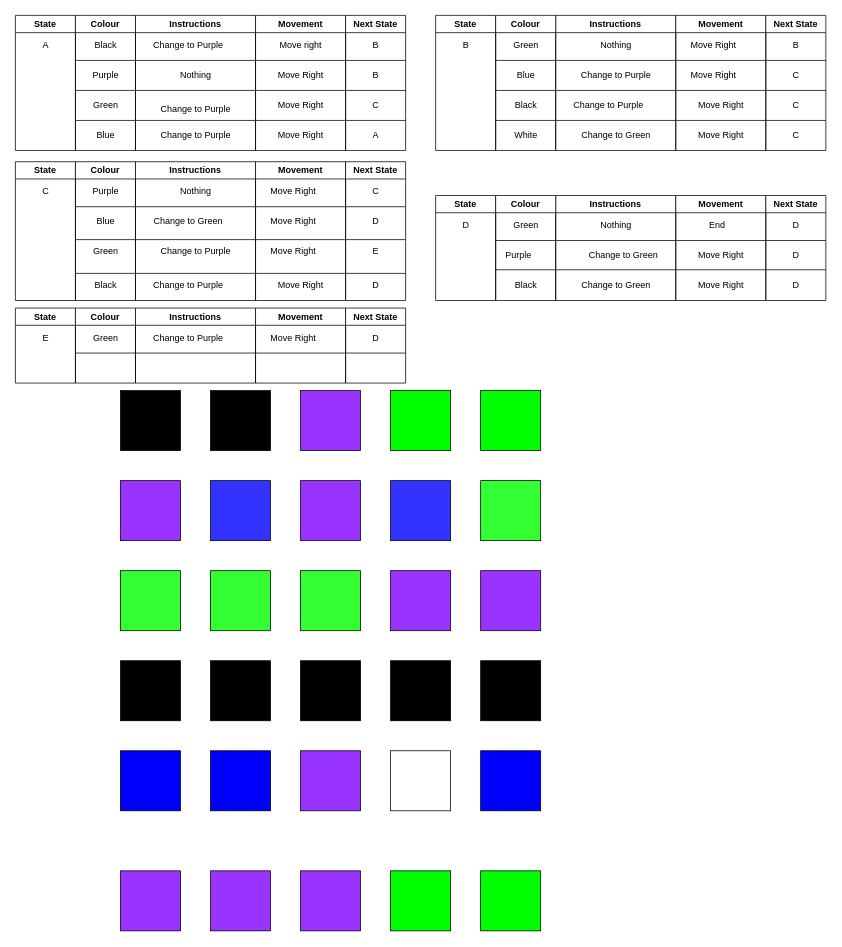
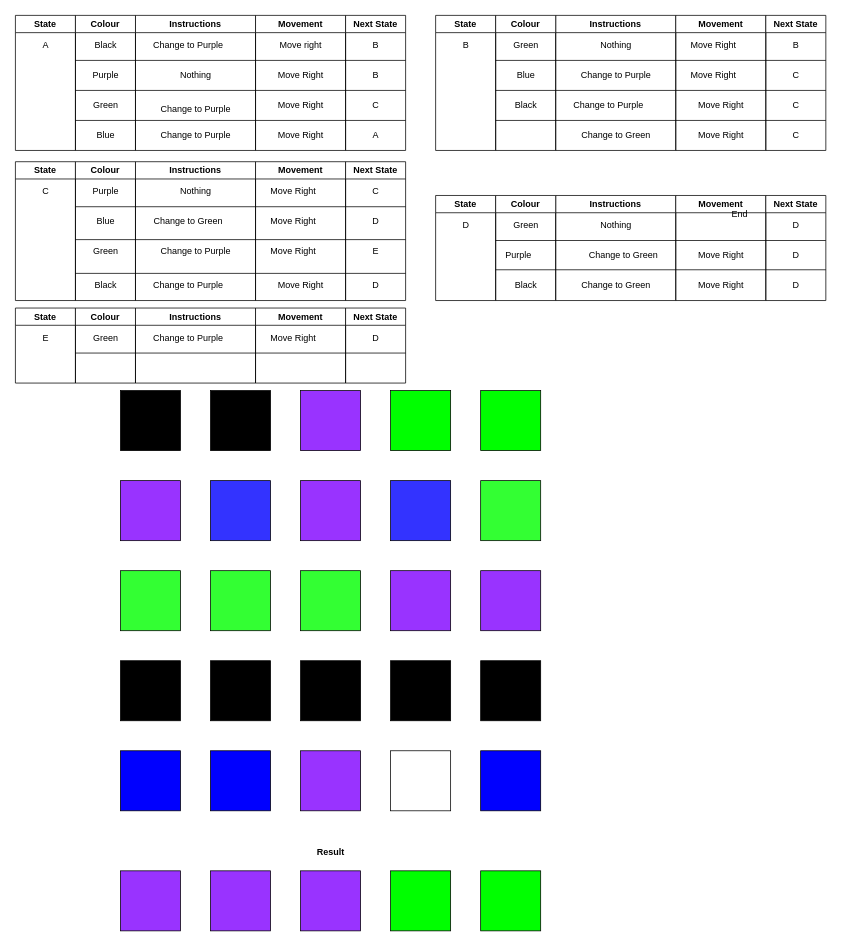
node "White": removed
node "End": moved (717, 225) -> (739, 214)
node "Result": added
